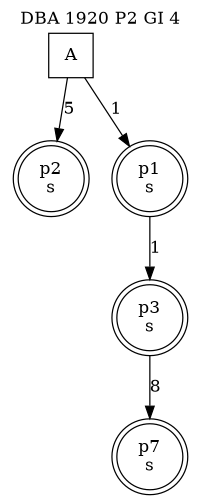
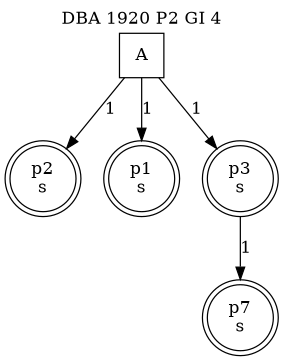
edge "A" -> "p2 s": label "5" -> "1"
edge "p1 s" -> "p3 s": now "A" -> "p3 s"
edge "p3 s" -> "p7 s": label "8" -> "1"
